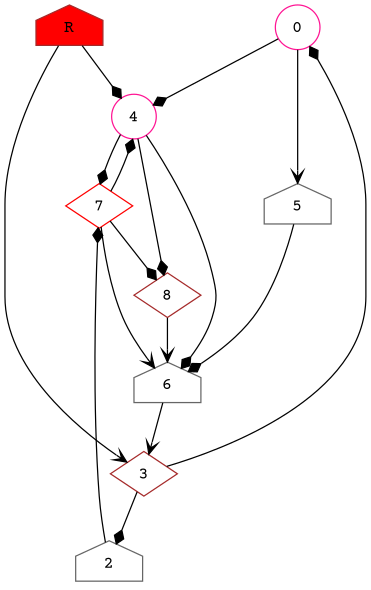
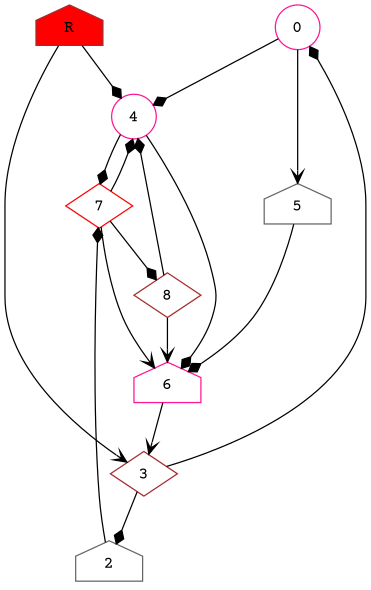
edge "4" -> "8": reversed
node "6": color gray40 -> deeppink
